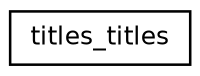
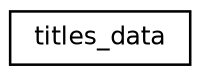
node "titles_titles": label "titles_titles" -> "titles_data"
